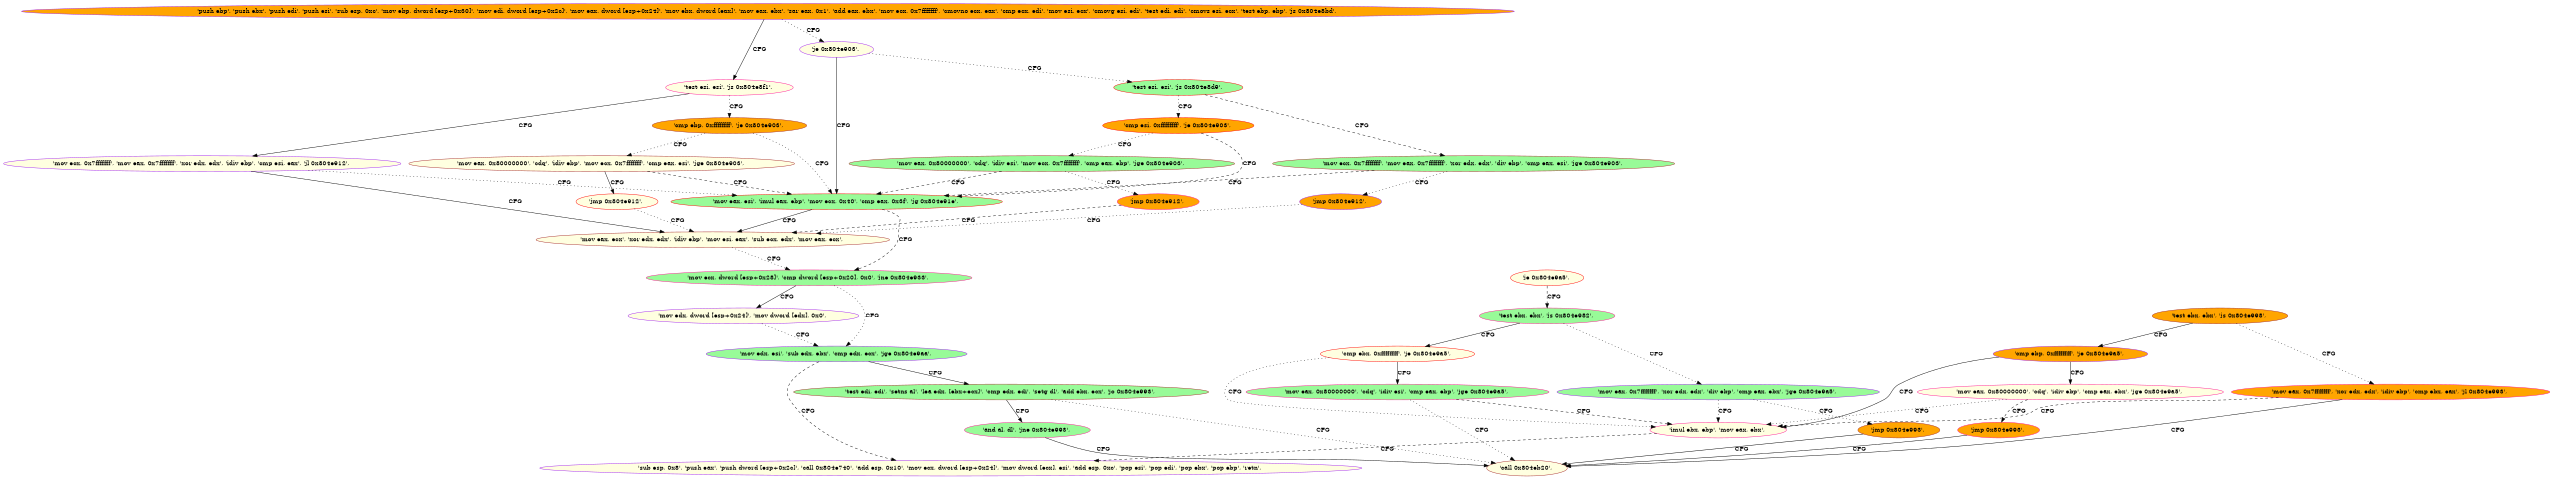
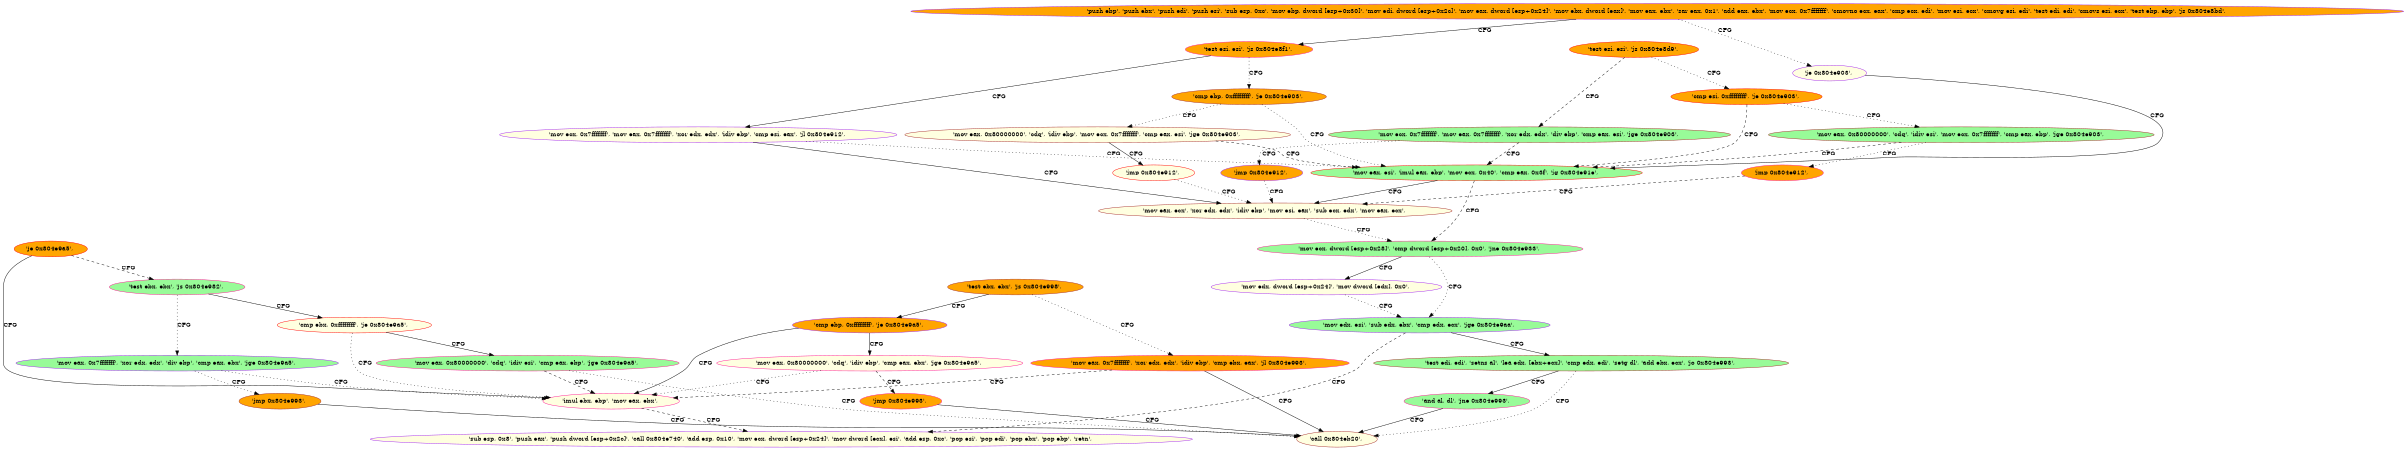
edge "'je 0x804e903'," -> "'test esi, esi', 'js 0x804e8d9',": removed, label "CFG"
node "'test esi, esi', 'js 0x804e8f1',": fillcolor lightyellow -> orange
node "'test esi, esi', 'js 0x804e8d9',": fillcolor palegreen -> orange
node "'je 0x804e9a5',": fillcolor lightyellow -> orange
edge "'je 0x804e9a5'," -> "'imul ebx, ebp', 'mov eax, ebx',": added, label "CFG"
